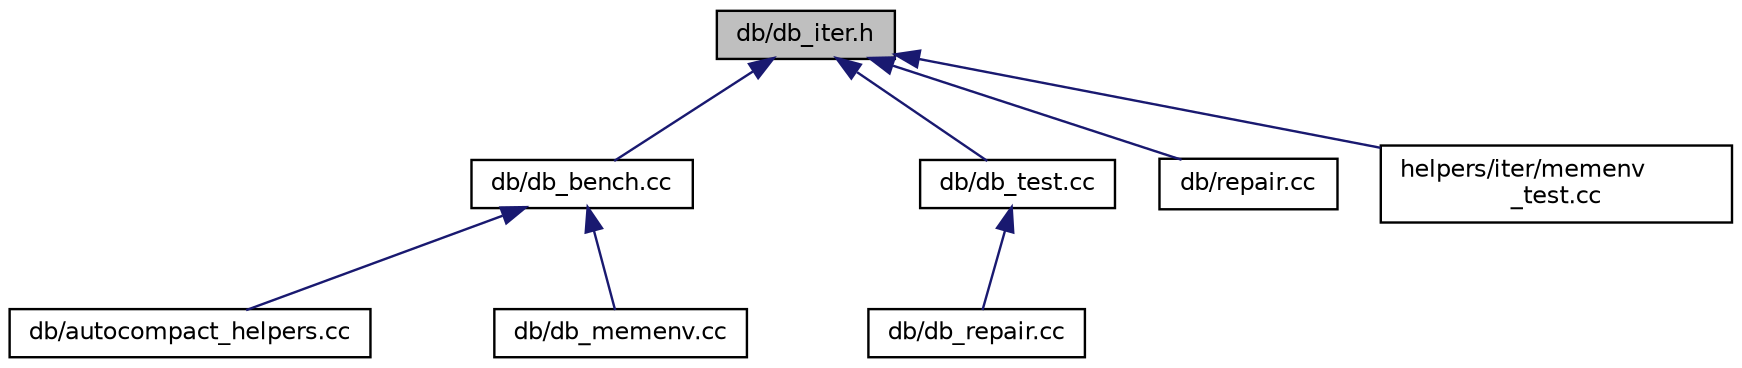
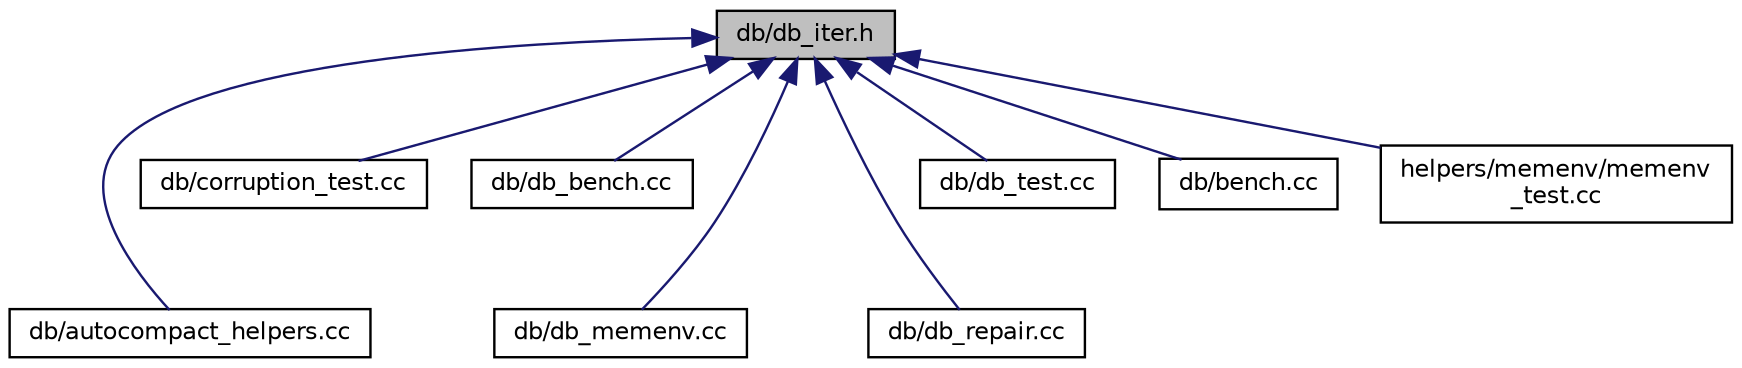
node "db/corruption_test.cc": added
node "db/repair.cc": label "db/repair.cc" -> "db/bench.cc"
node "helpers/iter/memenv _test.cc": label "helpers/iter/memenv _test.cc" -> "helpers/memenv/memenv _test.cc"
edge "db/autocompact_helpers.cc" -> "db/db_bench.cc": now "db/autocompact_helpers.cc" -> "db/db_iter.h"
edge "db/db_memenv.cc" -> "db/db_bench.cc": now "db/db_memenv.cc" -> "db/db_iter.h"
edge "db/db_repair.cc" -> "db/db_test.cc": now "db/db_repair.cc" -> "db/db_iter.h"
